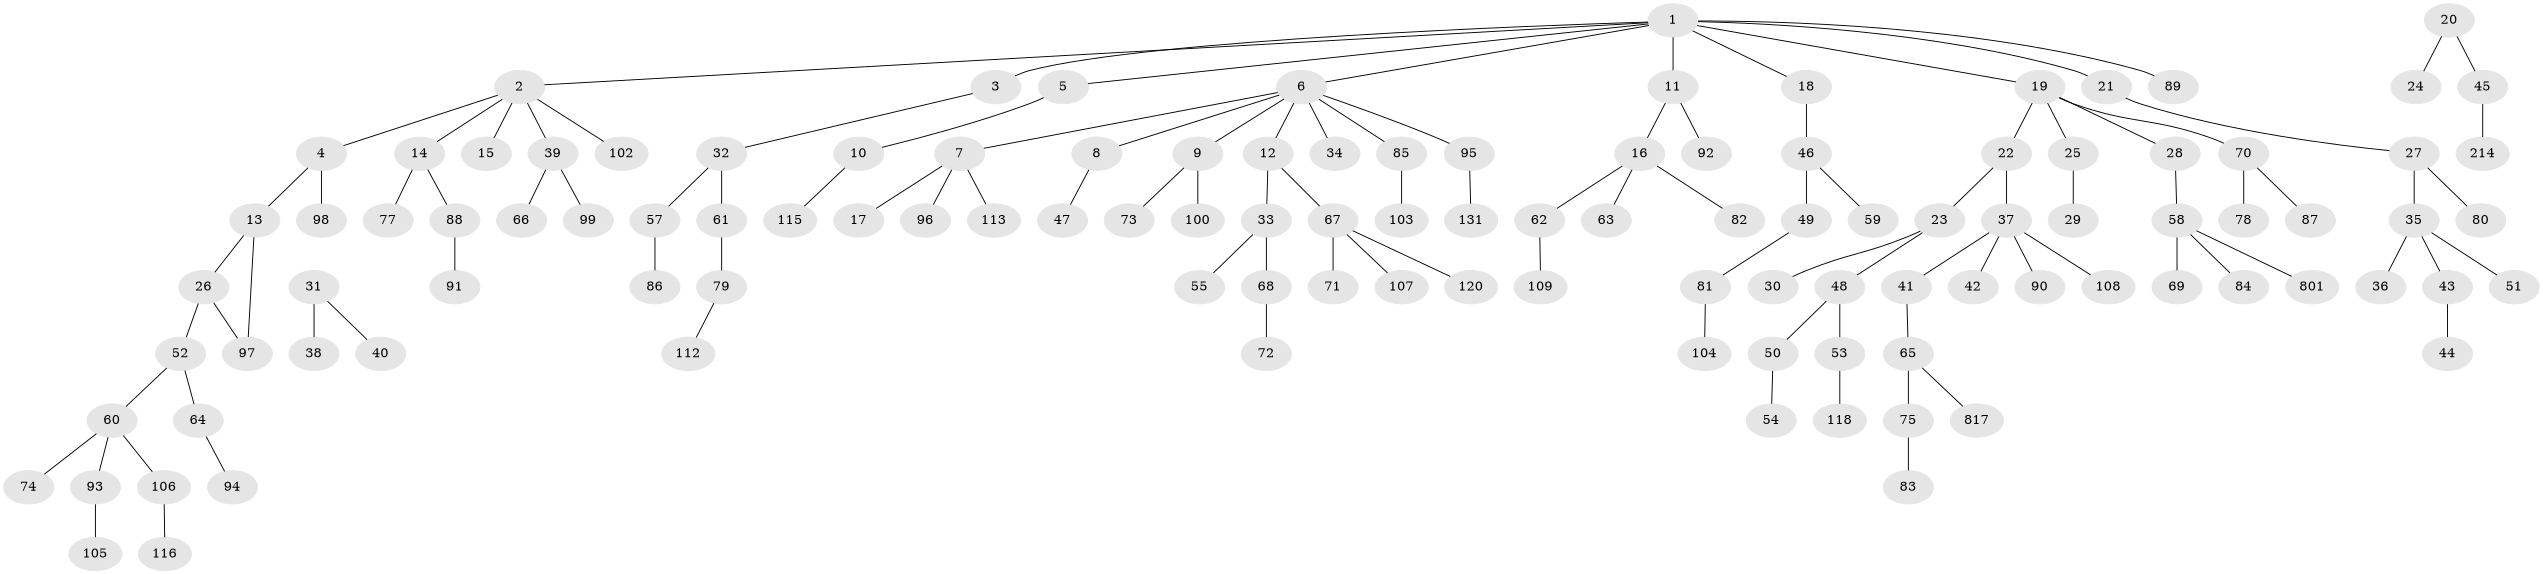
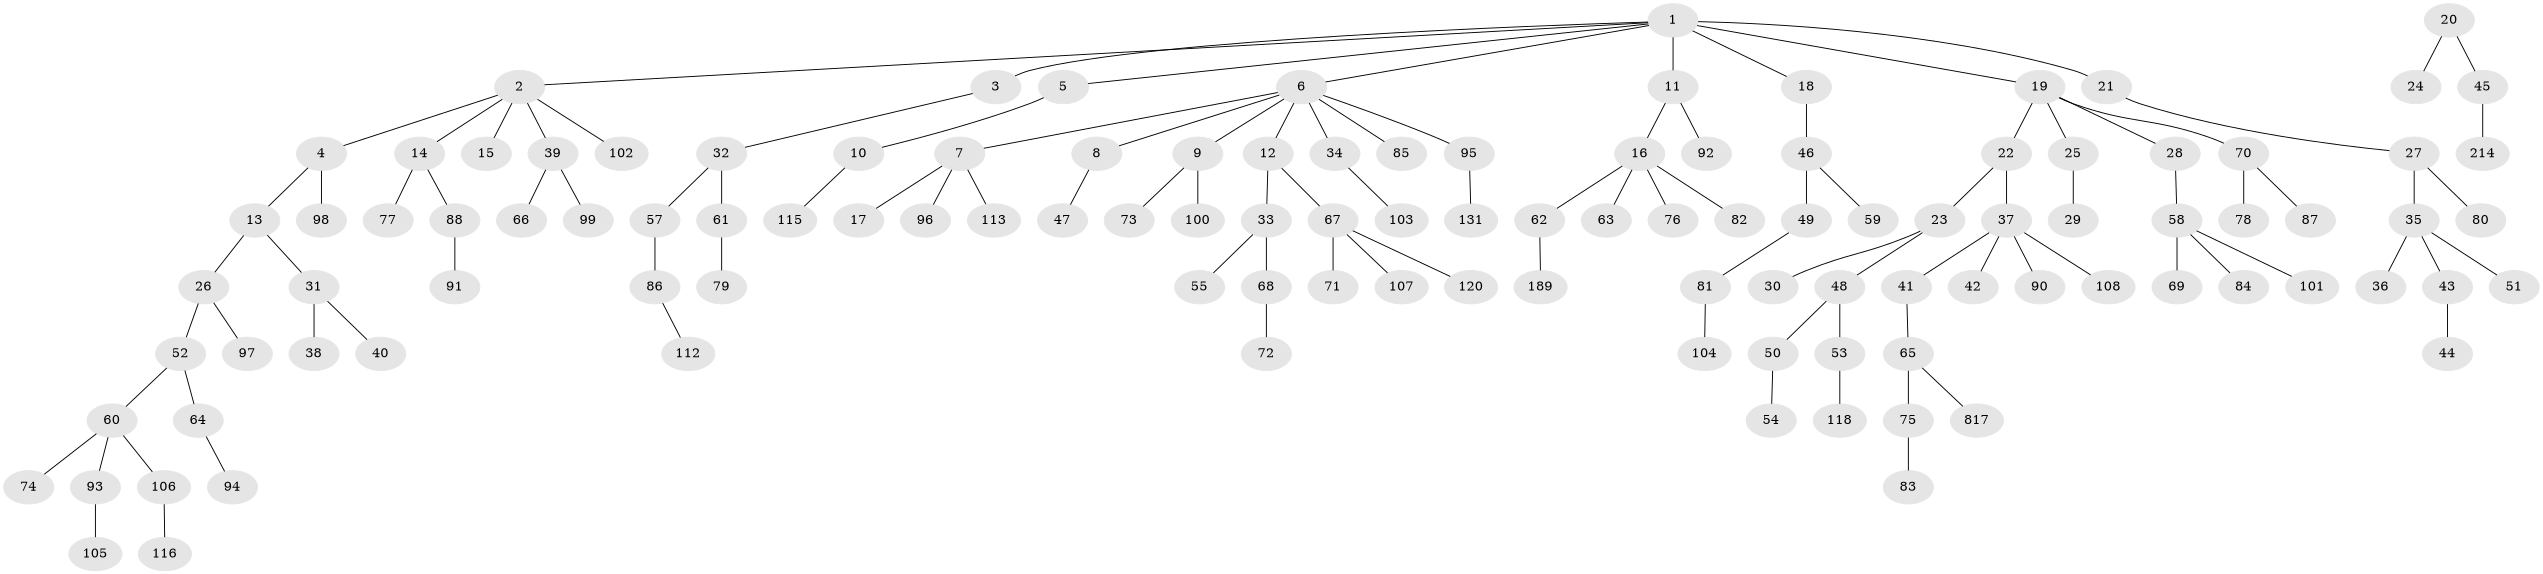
node "89": removed
edge "85" -- "103": now "34" -- "103"
node "76": added
edge "13" -- "97": now "13" -- "31"
node "109": label "109" -> "189"
node "801": label "801" -> "101"
edge "79" -- "112": now "86" -- "112"
